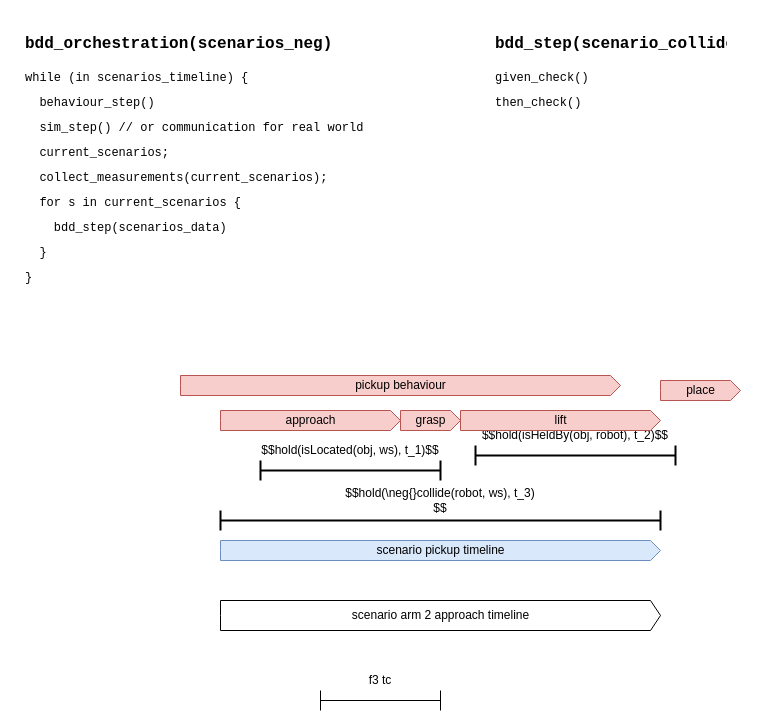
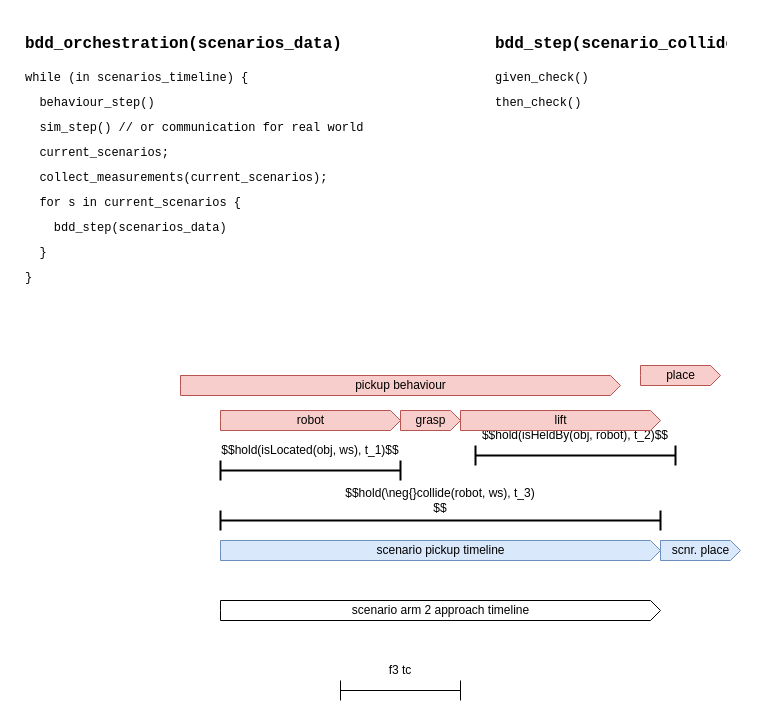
node "bdd_orchestration(scenarios_neg)while (in scenarios_timeline) { behaviour_step() sim_step() // or communication for real world current_scenarios; collect_measurements(current_scenarios); for s in current_scenarios { bdd_step(scenarios_data) } }": label "bdd_orchestration(scenarios_neg)while (in scenarios_timeline) { behaviour_step() sim_step() // or communication for real world current_scenarios; collect_measurements(current_scenarios); for s in current_scenarios { bdd_step(scenarios_data) } }" -> "bdd_orchestration(scenarios_data)while (in scenarios_timeline) { behaviour_step() sim_step() // or communication for real world current_scenarios; collect_measurements(current_scenarios); for s in current_scenarios { bdd_step(scenarios_data) } }"
node "place": moved (701, 391) -> (681, 376)
node "approach": label "approach" -> "robot"
node "$$hold(isLocated(obj, ws), t_1)$$": moved (351, 471) -> (311, 471)
node "scnr. place": added
node "scenario arm 2 approach timeline": size 440x30 -> 440x20
node "f3 tc": moved (381, 701) -> (401, 691)
